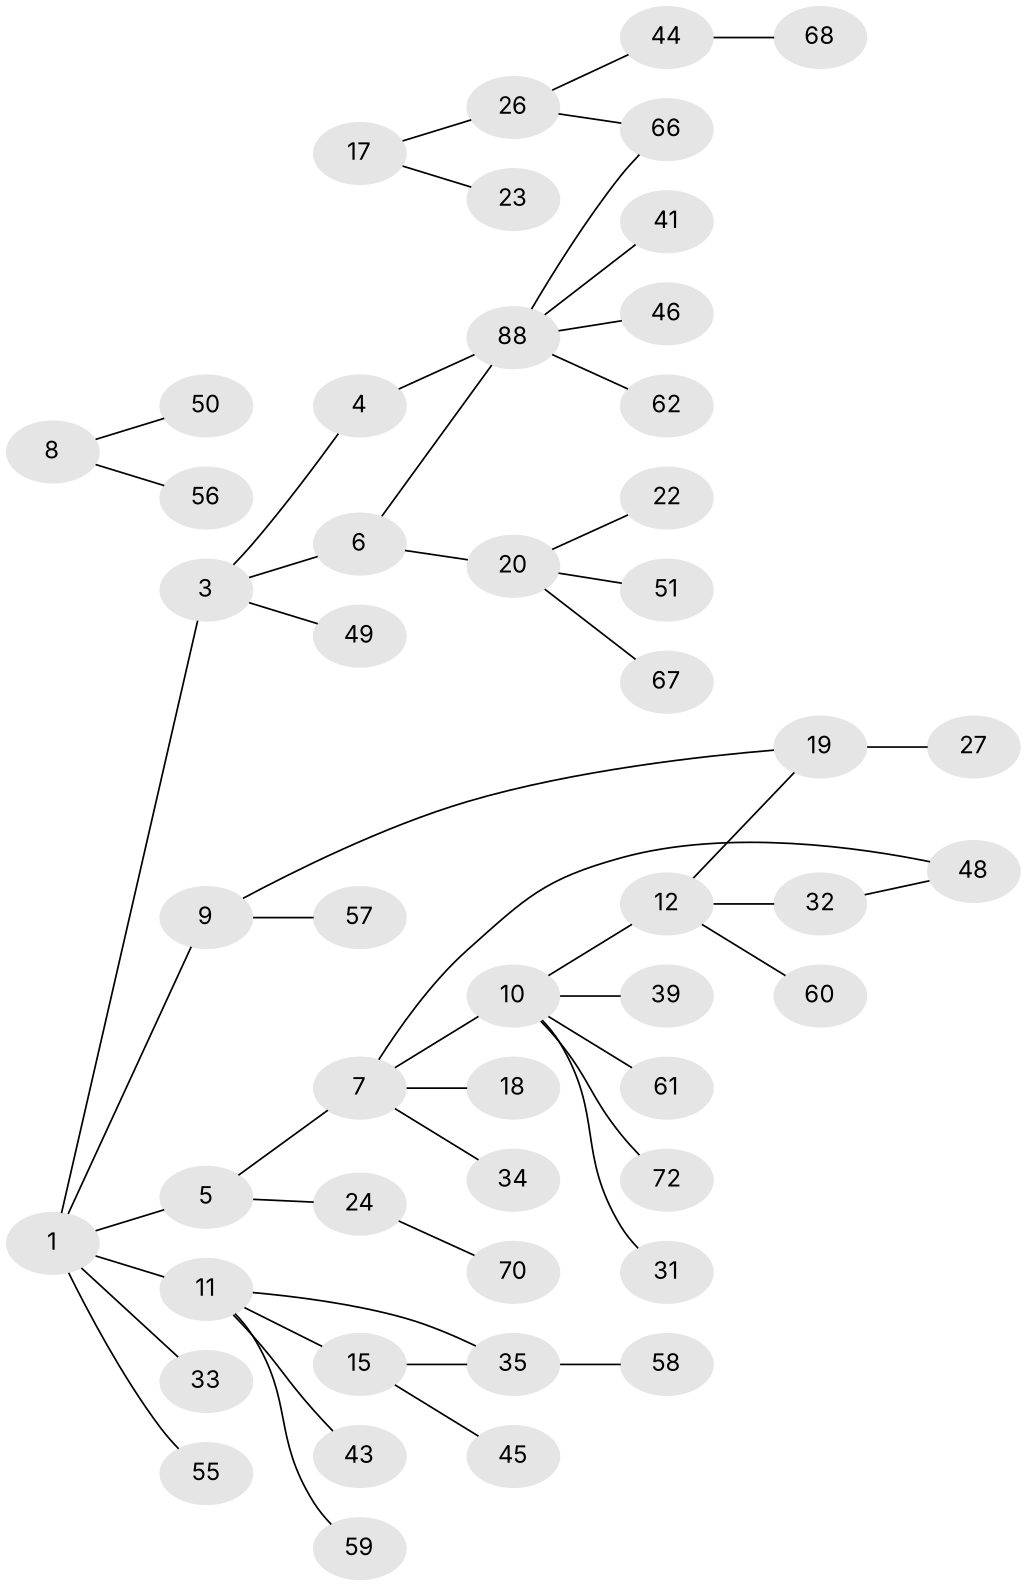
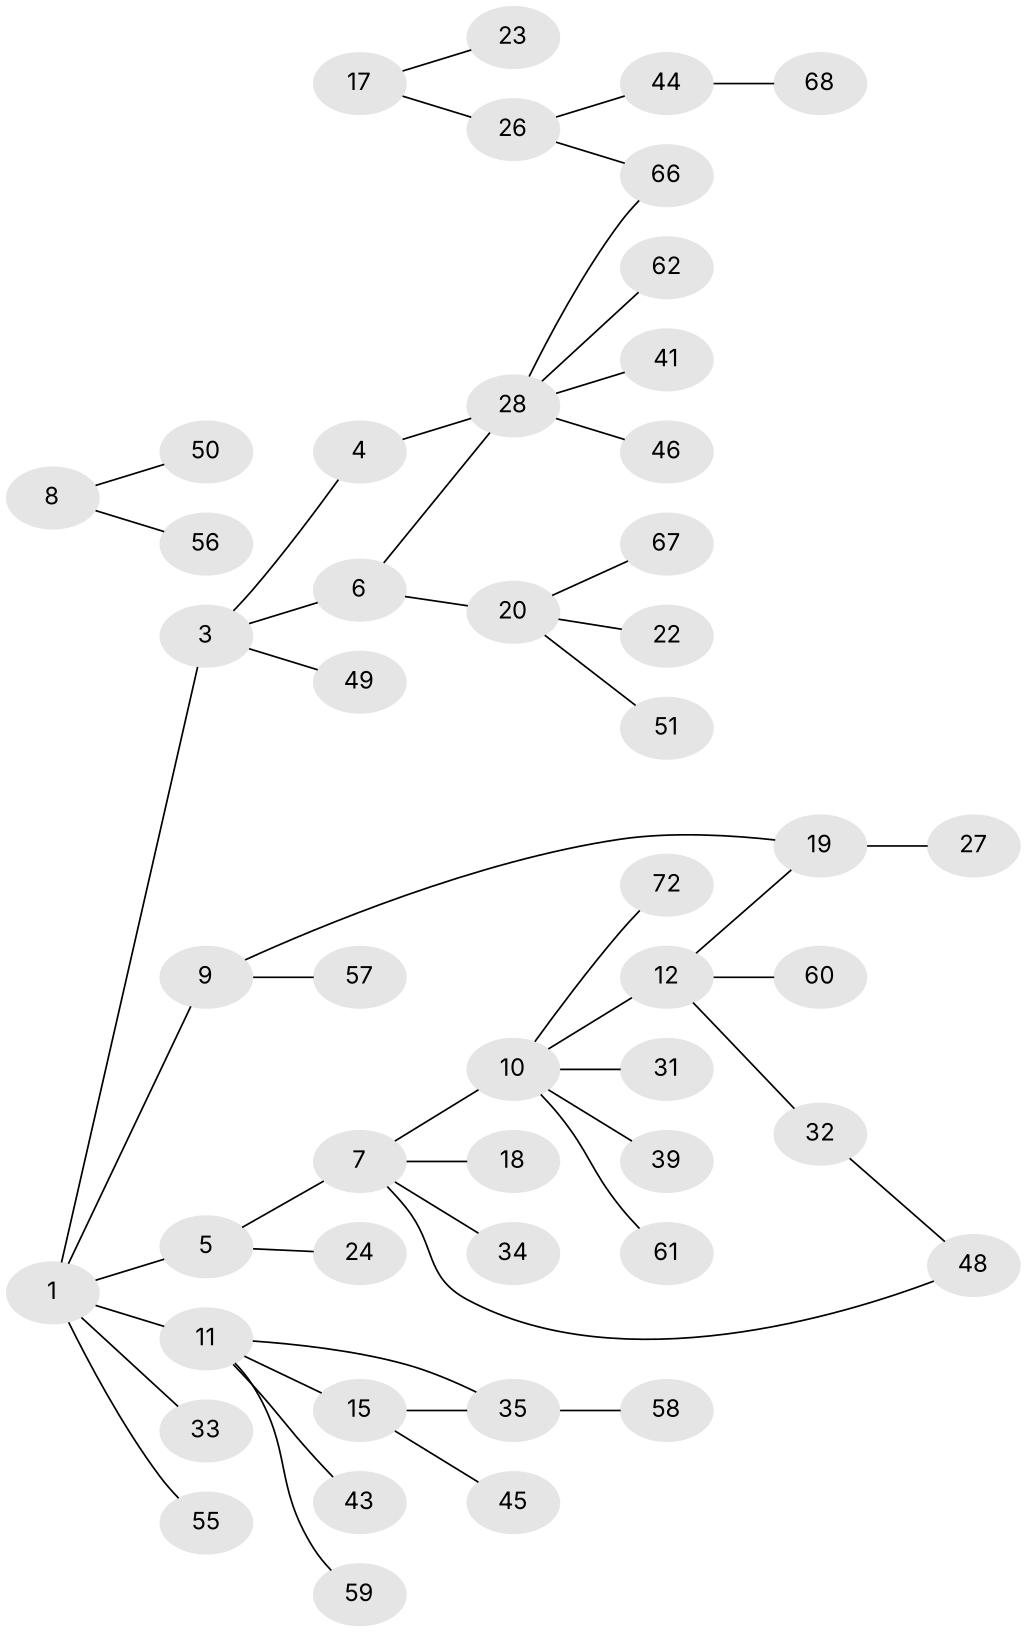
node "88": label "88" -> "28"
node "70": removed
